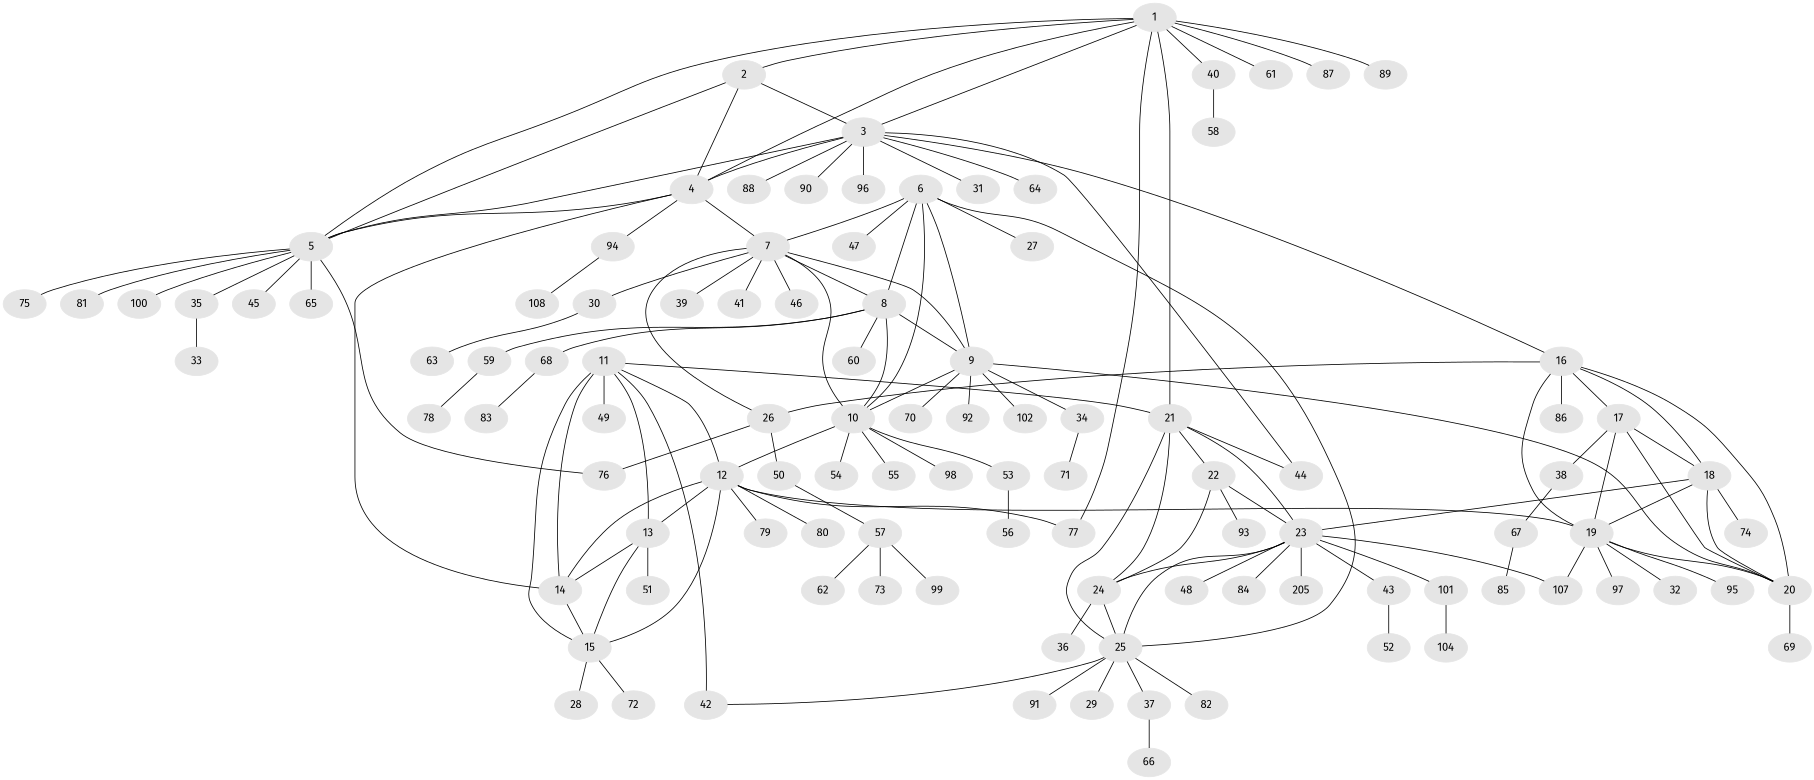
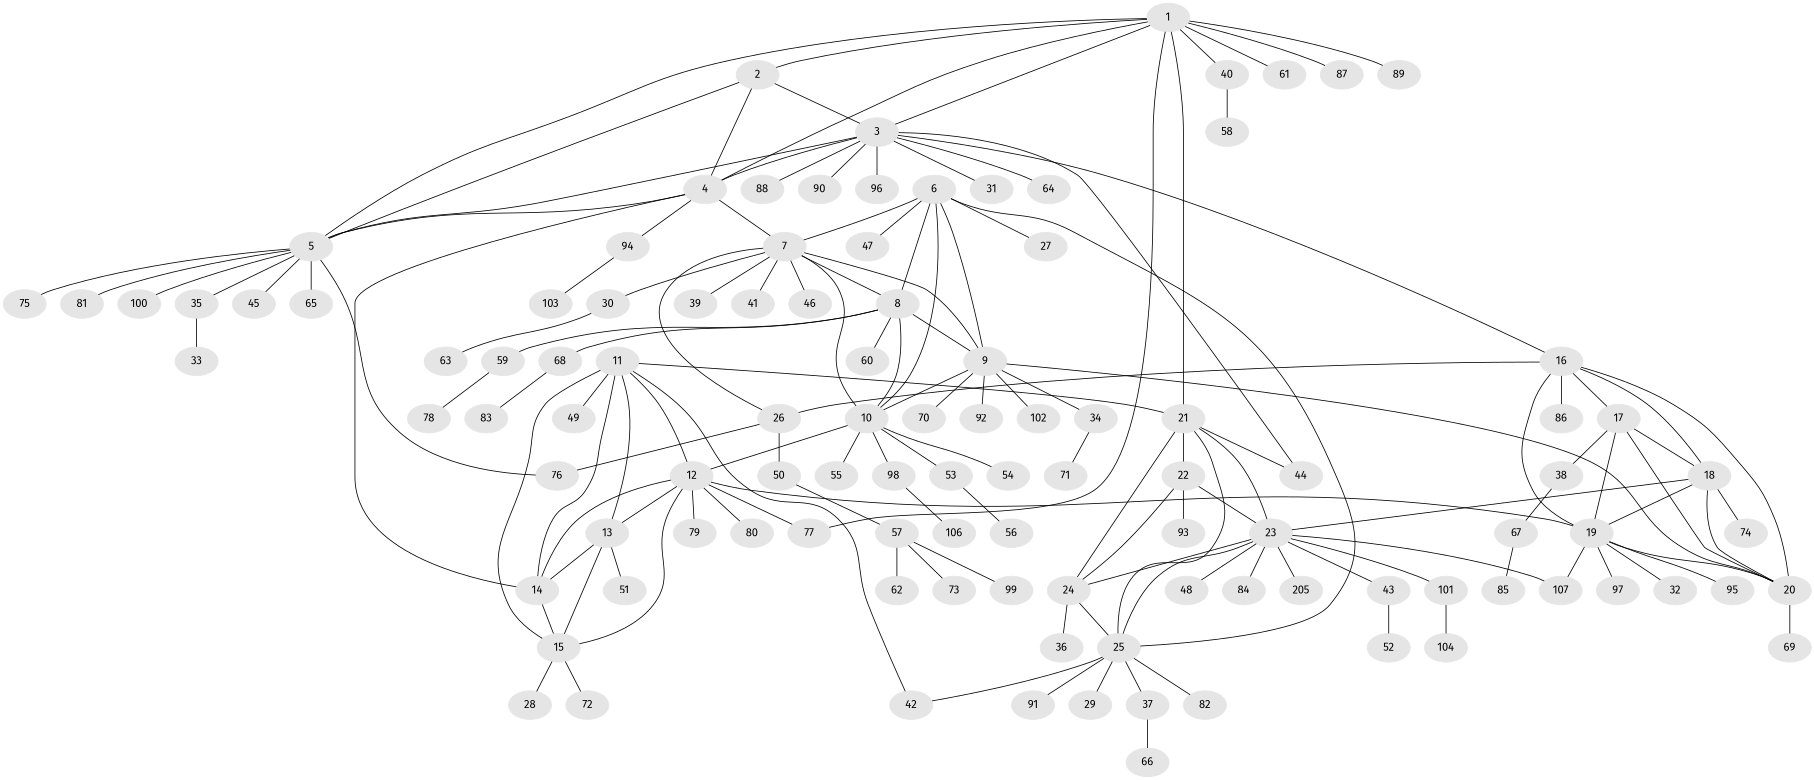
node "108": label "108" -> "103"
node "106": added
